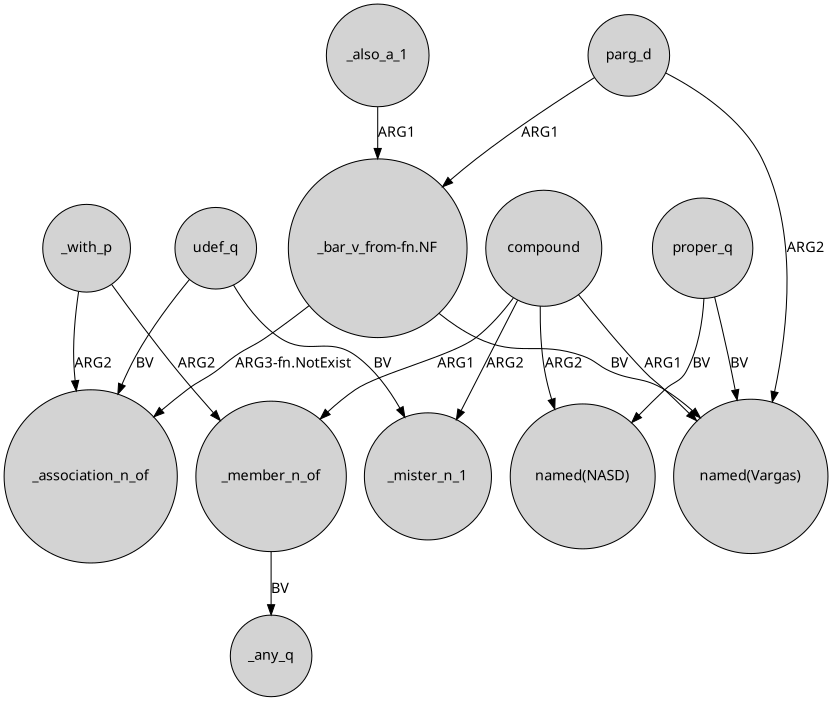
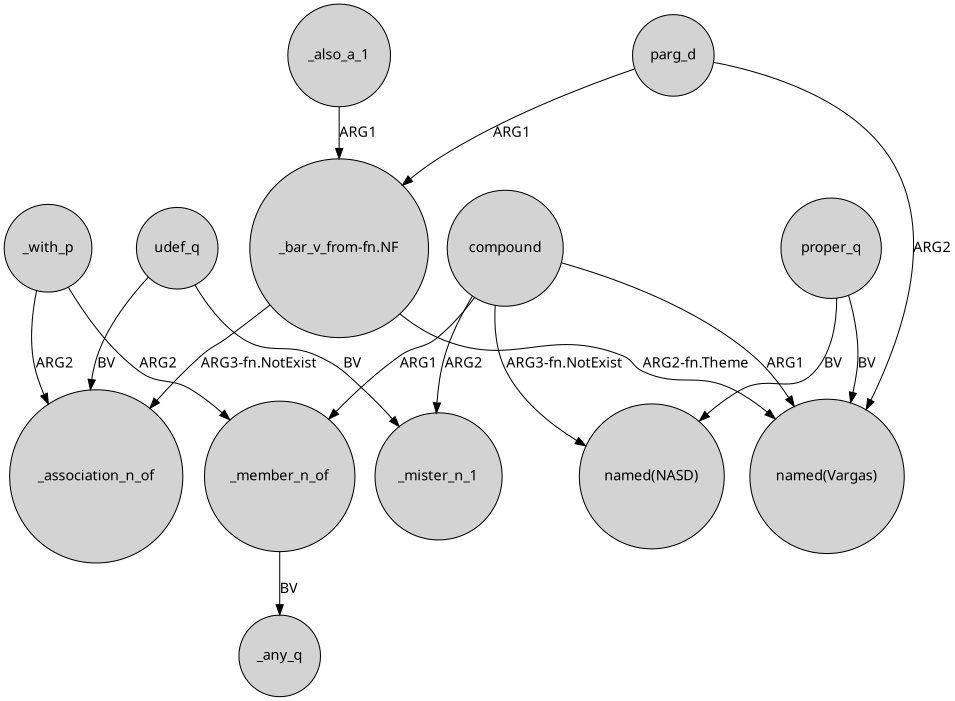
edge "compound" -> "named(NASD)": label "ARG2" -> "ARG3-fn.NotExist"
edge "_bar_v_from-fn.NF" -> "named(Vargas)": label "BV" -> "ARG2-fn.Theme"
